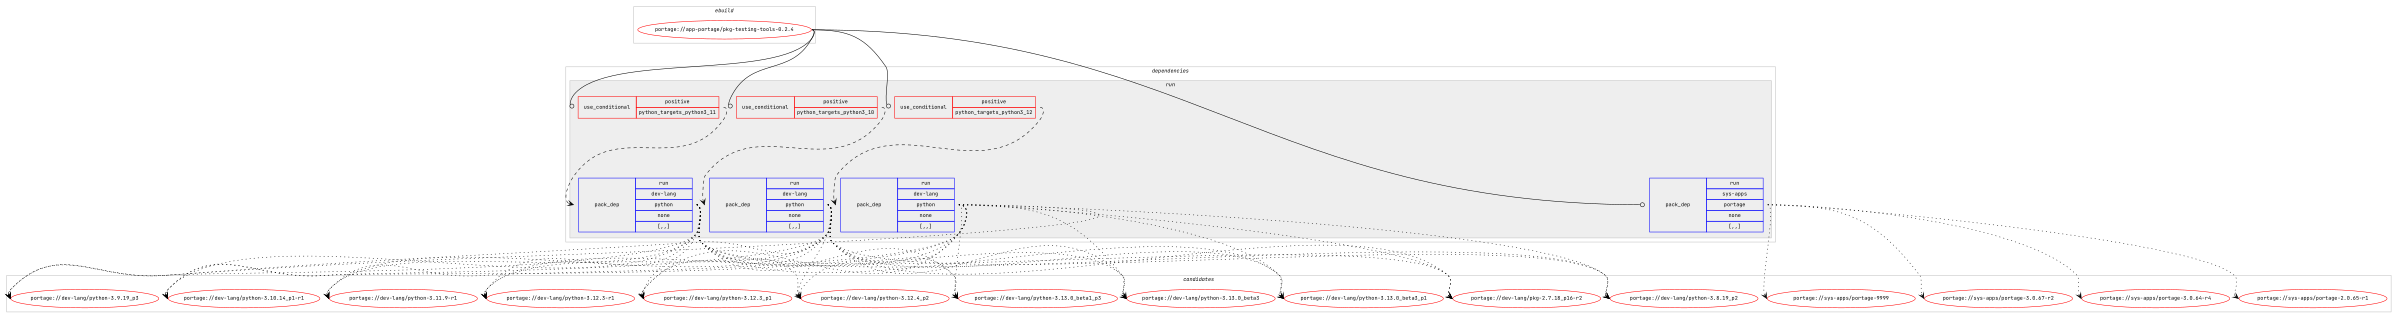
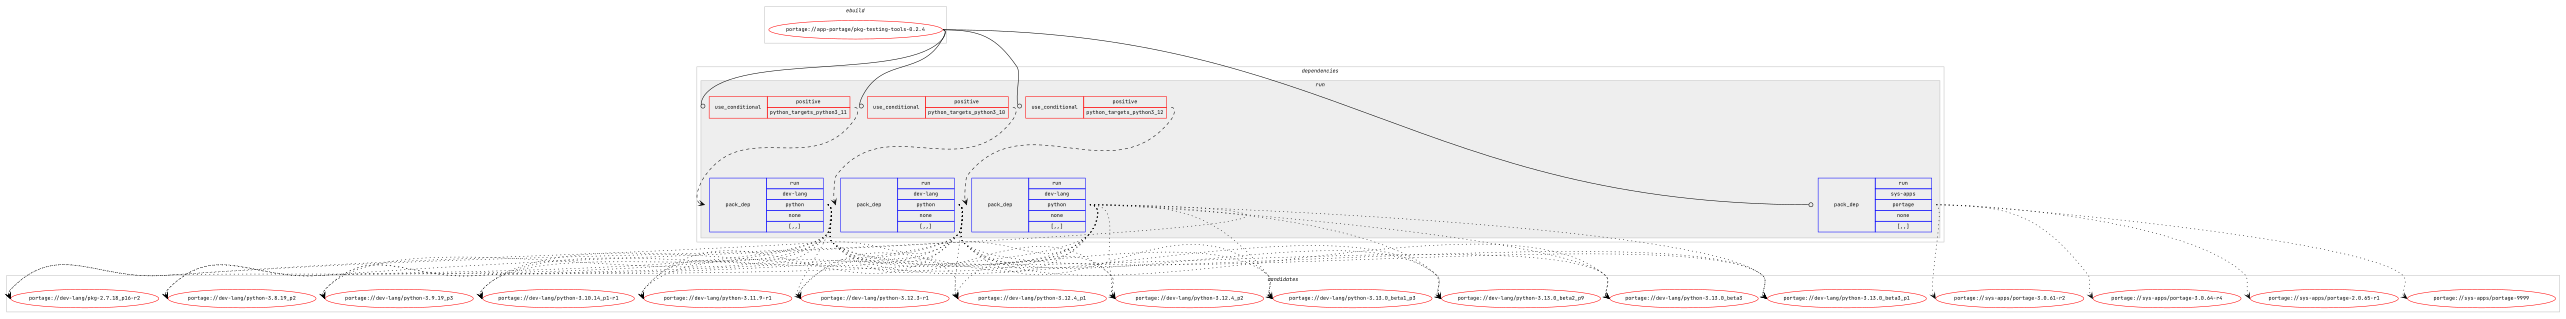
node "portage://dev-lang/python-3.12.3_p1": label "portage://dev-lang/python-3.12.3_p1" -> "portage://dev-lang/python-3.12.4_p1"
node "portage://dev-lang/python-3.13.0_beta2_p9": added
node "portage://sys-apps/portage-3.0.67-r2": label "portage://sys-apps/portage-3.0.67-r2" -> "portage://sys-apps/portage-3.0.61-r2"
